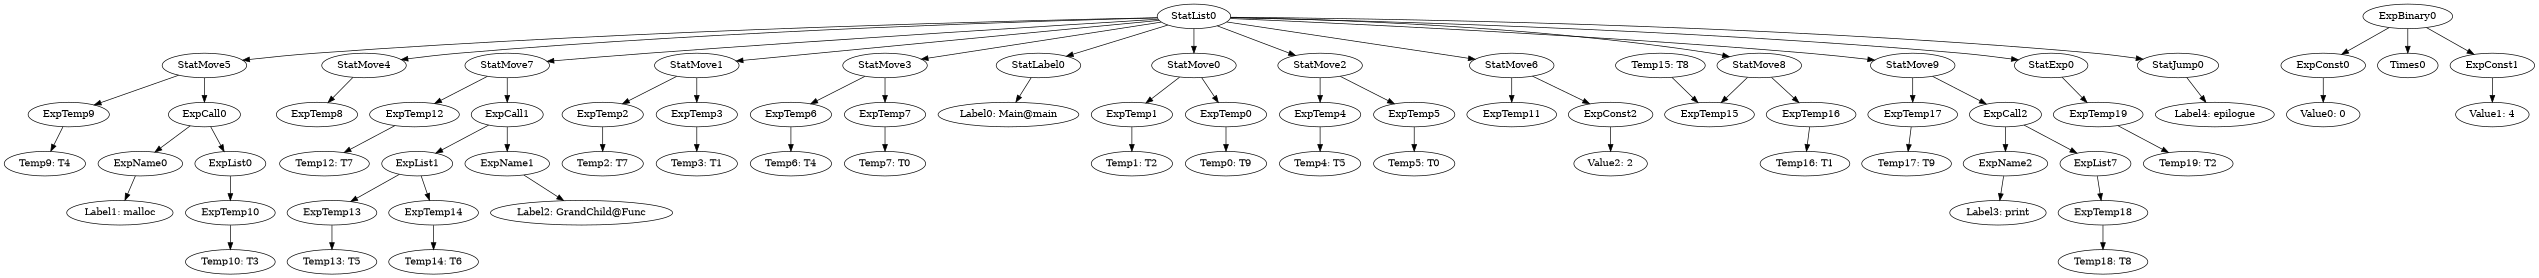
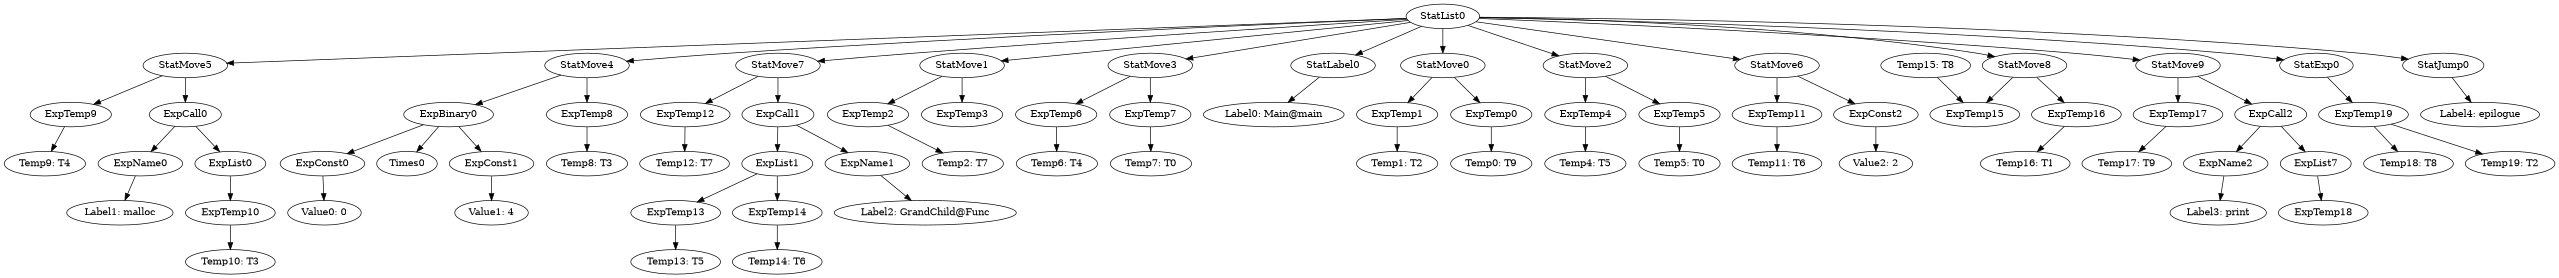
edge "StatMove4" -> "ExpBinary0": added
node "Temp8: T3": added
node "Temp3: T1": removed
node "Temp11: T6": added
edge "ExpTemp18" -> "Temp18: T8": now "ExpTemp19" -> "Temp18: T8"
